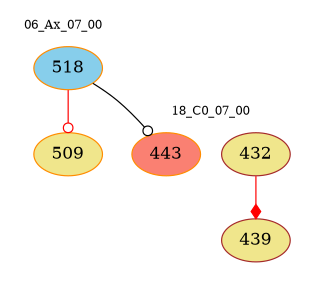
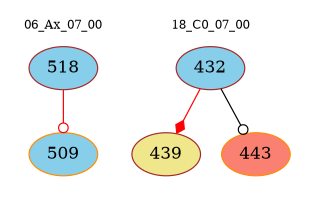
node "518": color darkorange -> brown
edge "518" -> "443": now "432" -> "443"
node "509": fillcolor khaki -> skyblue
node "432": fillcolor khaki -> skyblue
